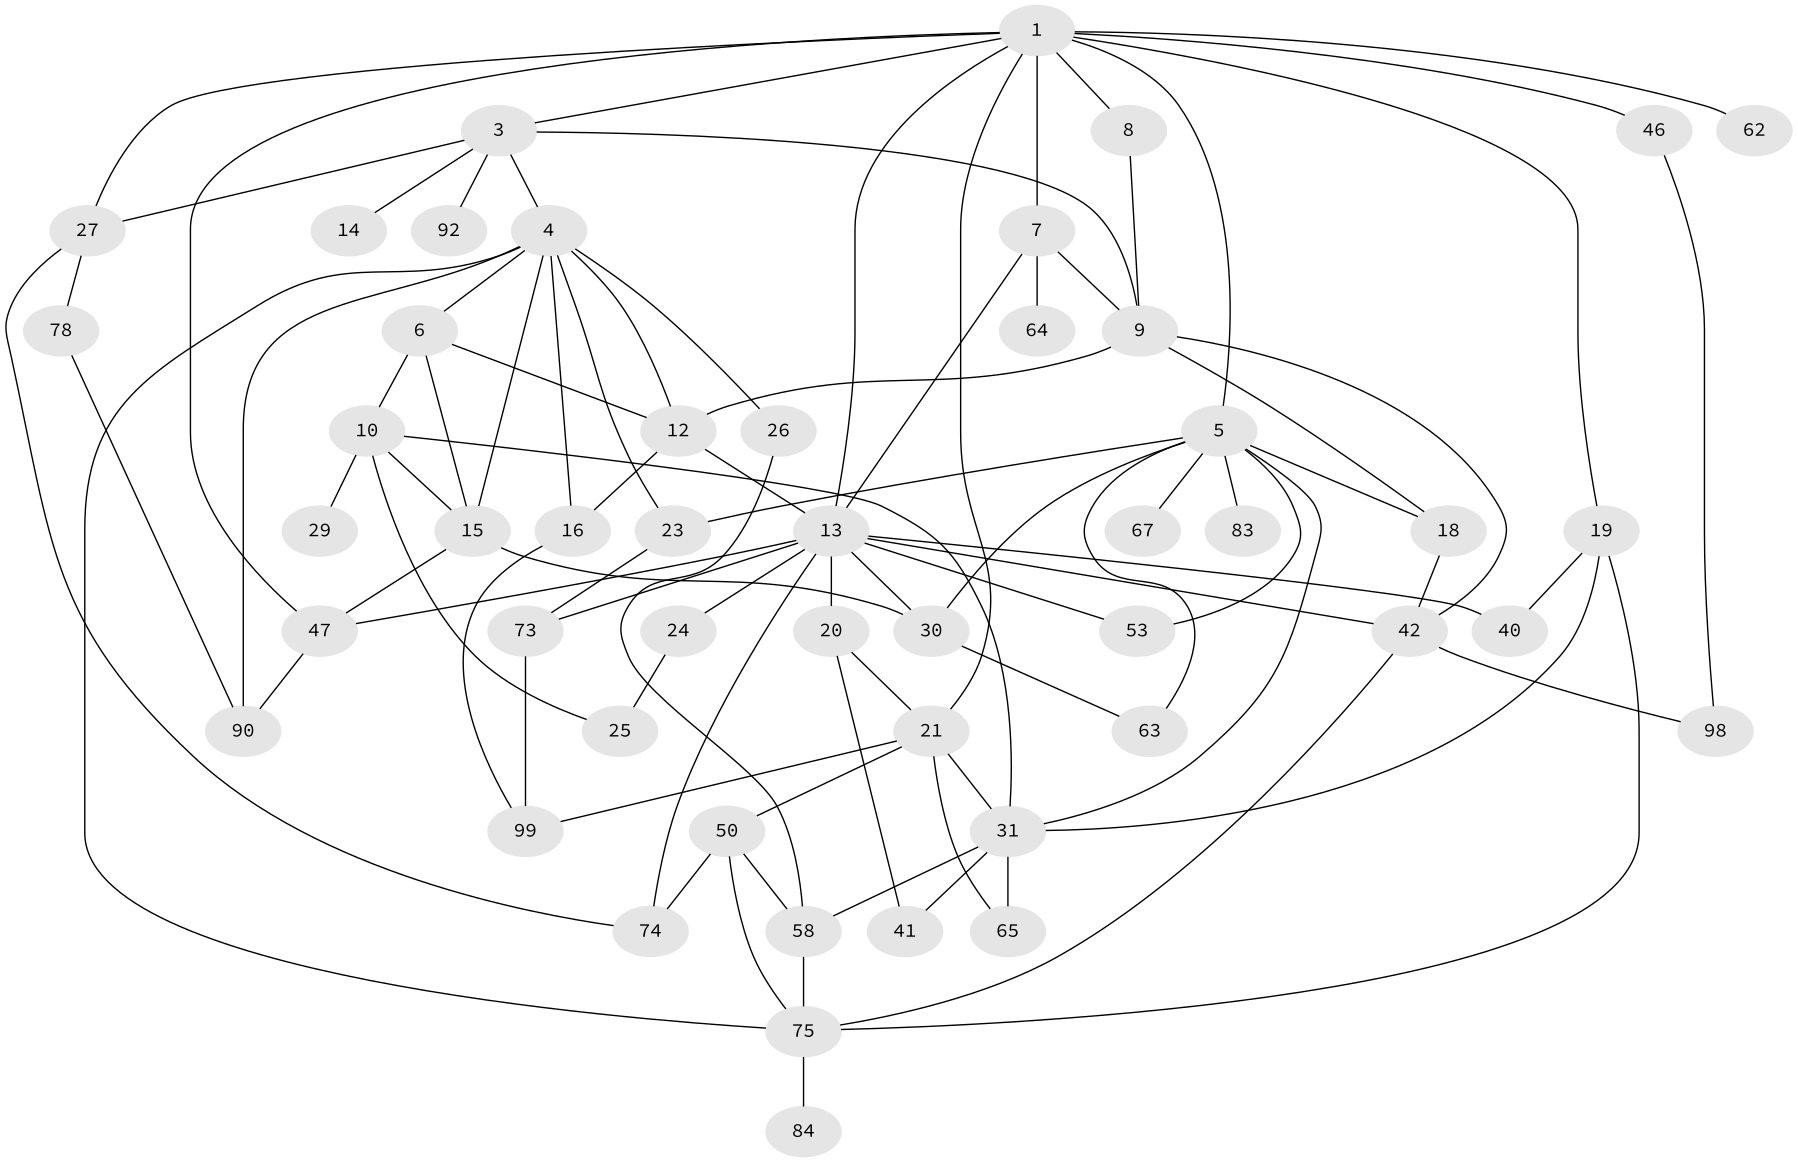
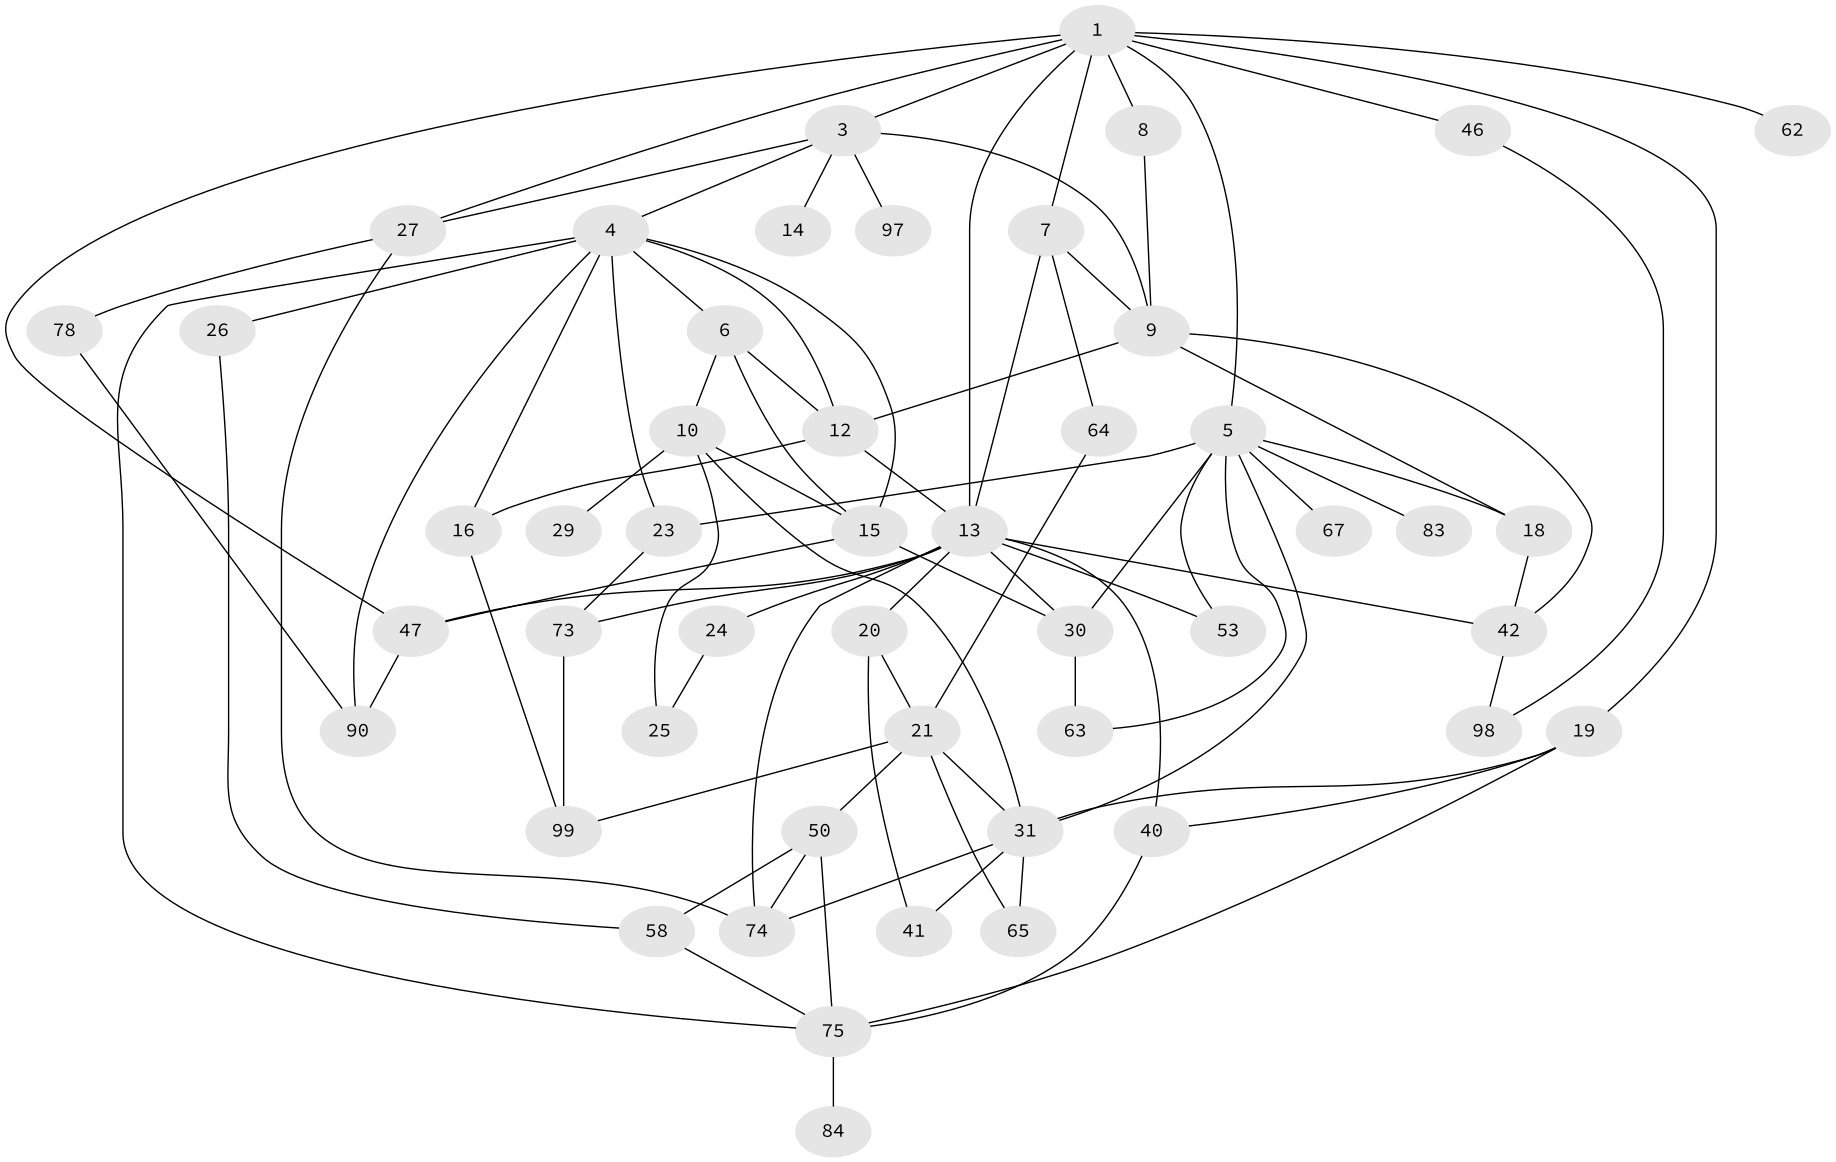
node "92": label "92" -> "97"
edge "1" -- "21": now "64" -- "21"
edge "31" -- "58": now "31" -- "74"
edge "42" -- "75": now "40" -- "75"
